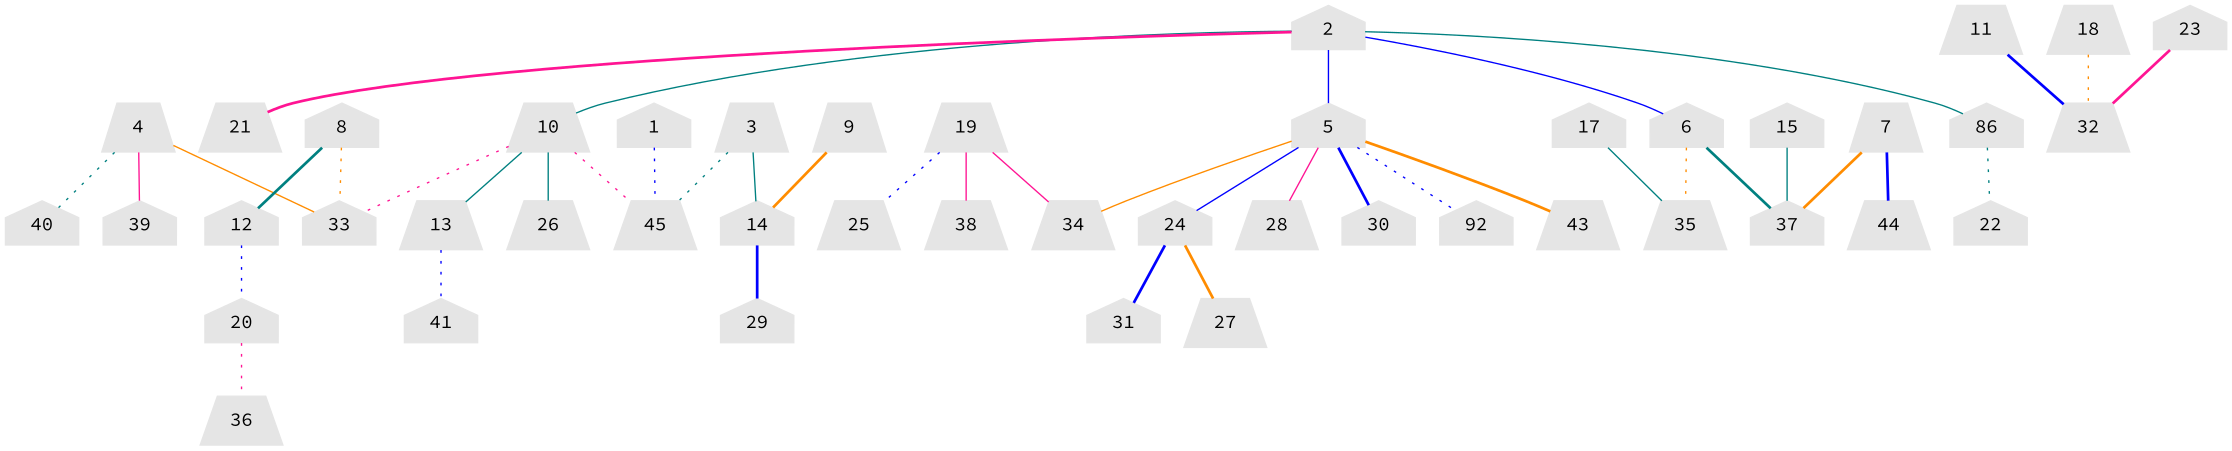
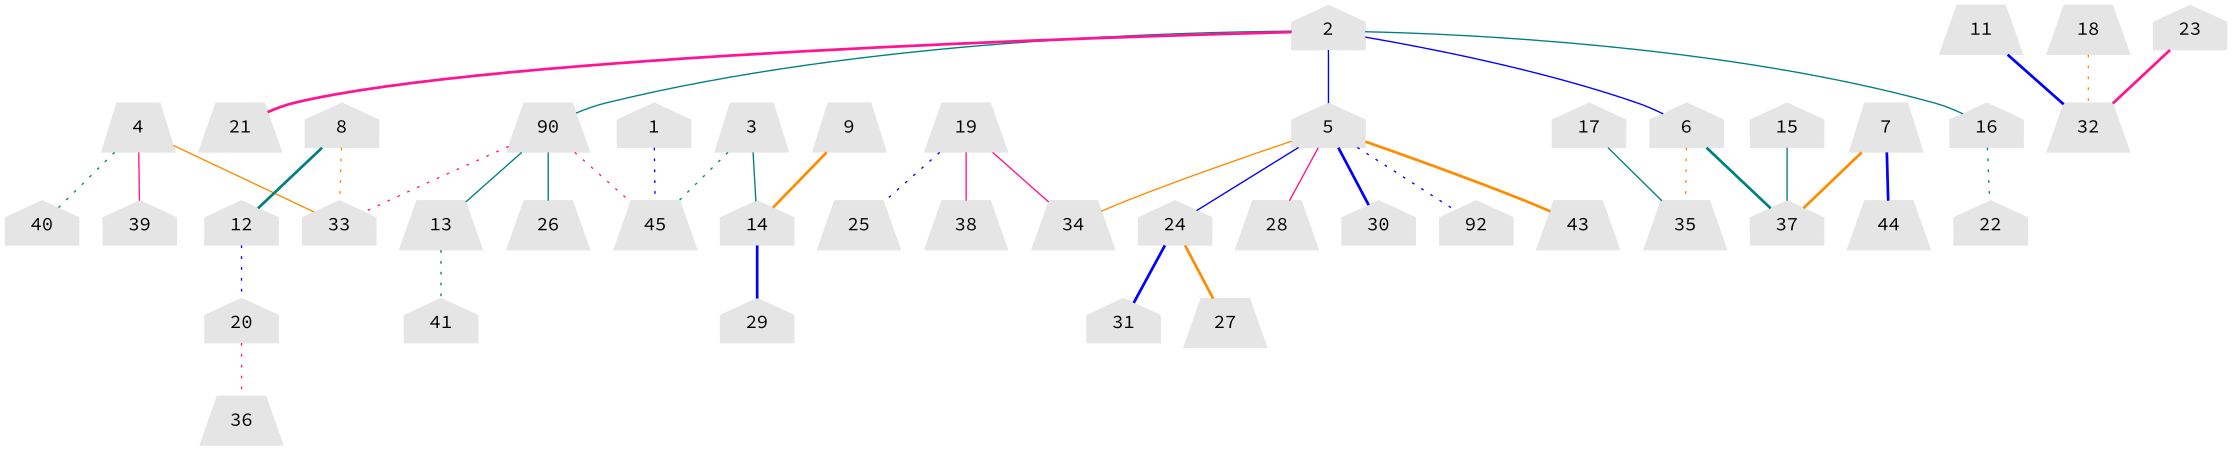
node "10": label "10" -> "90"
node "86": label "86" -> "16"
edge "13" -- "41": color blue -> teal
